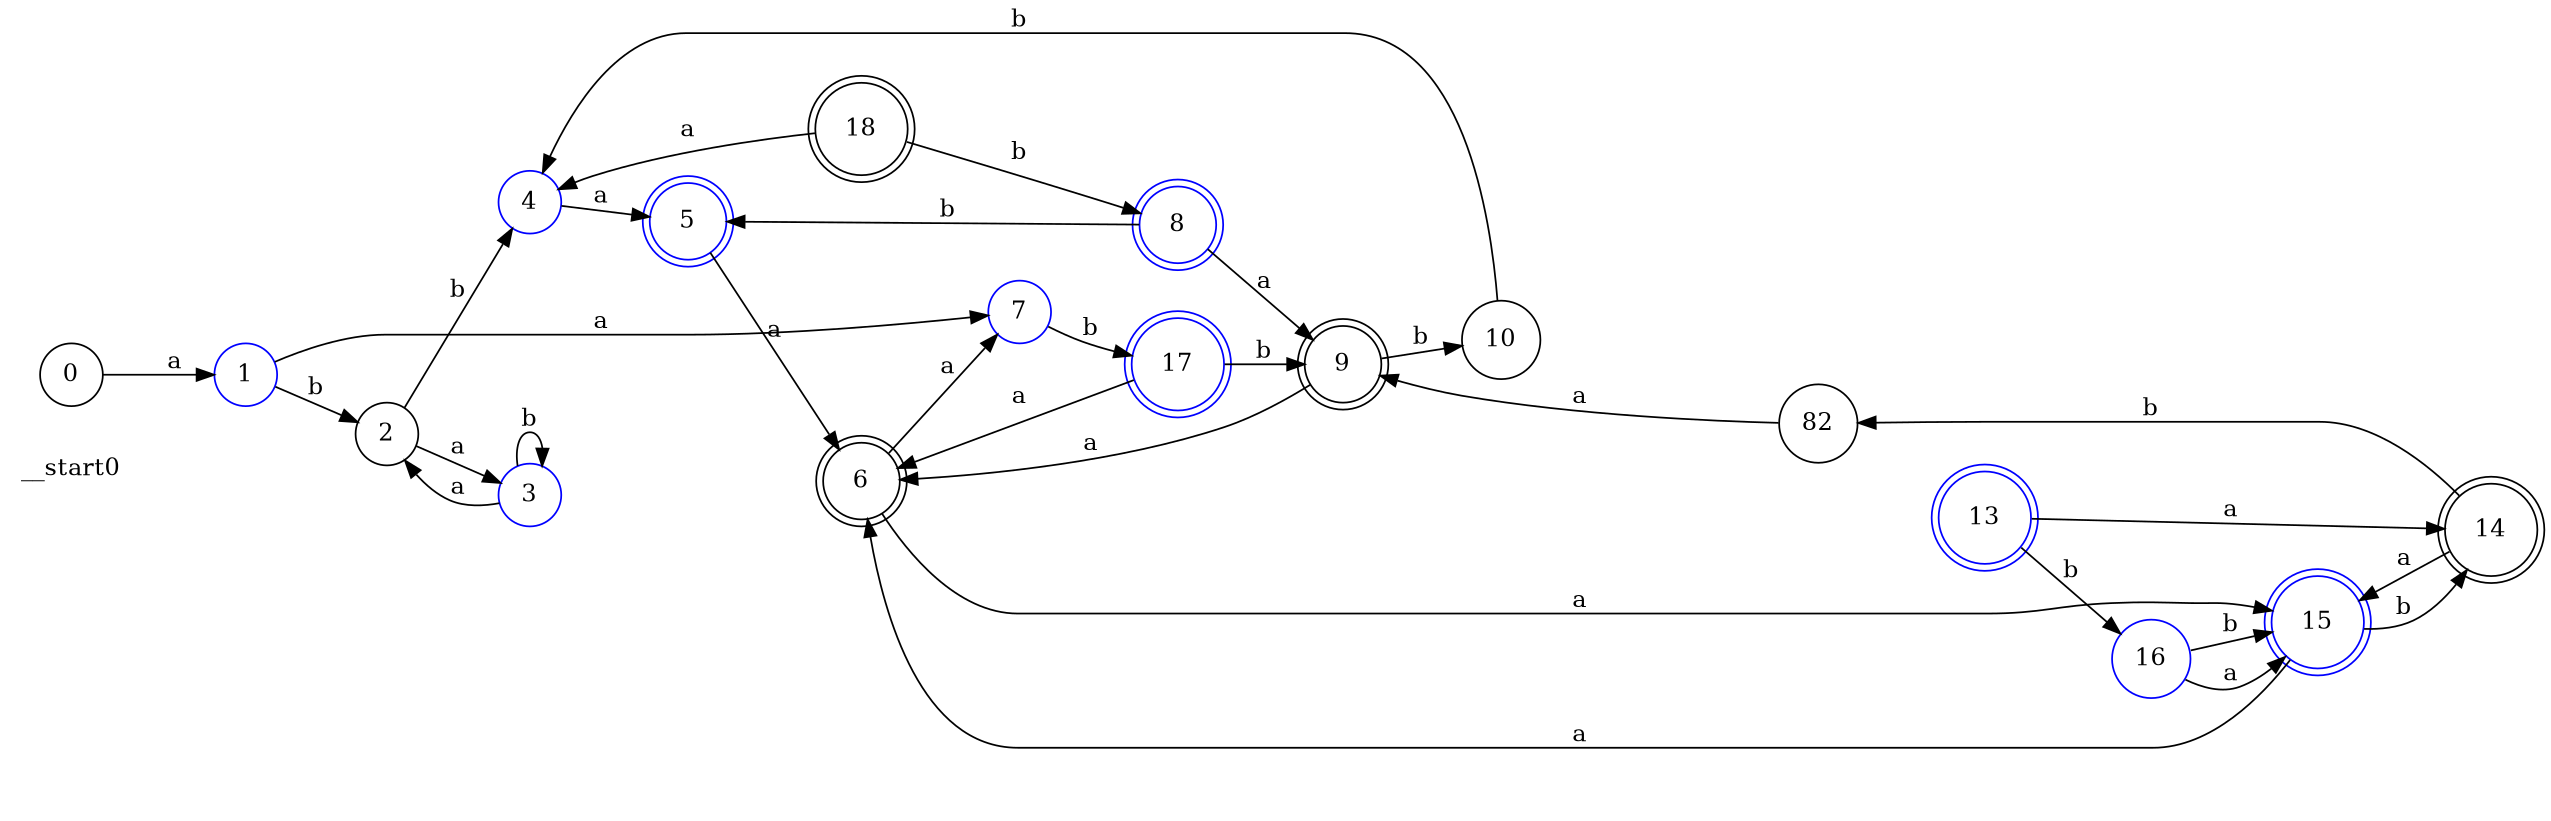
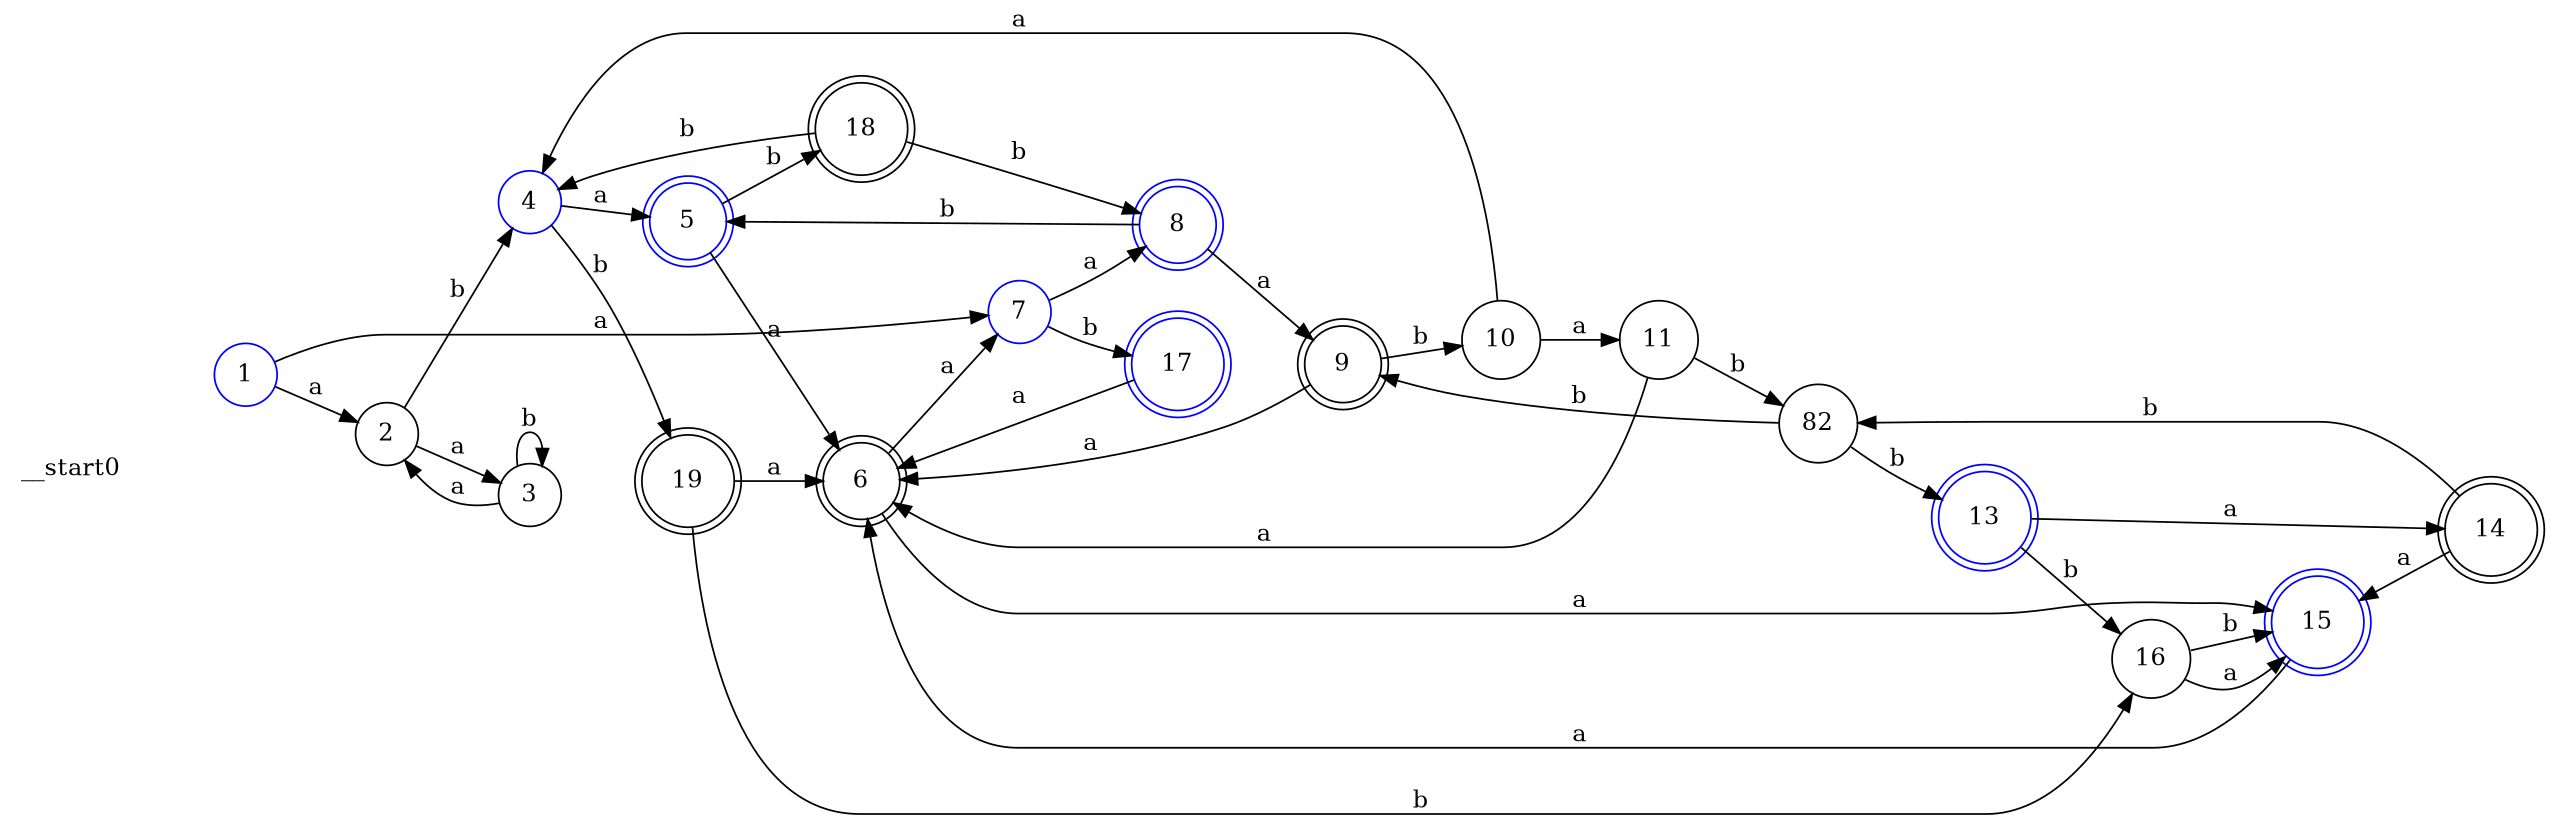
edge "10" -> "4": label "b" -> "a"
edge "18" -> "4": label "a" -> "b"
edge "5" -> "18": added, label "b"
edge "7" -> "8": added, label "a"
node "11": added
edge "17" -> "9": removed, label "b"
node "0": removed
edge "1" -> "2": label "b" -> "a"
edge "82" -> "9": label "a" -> "b"
edge "82" -> "13": added, label "b"
node "19": added
node "3": color blue -> black
edge "15" -> "14": removed, label "b"
node "16": color blue -> black
